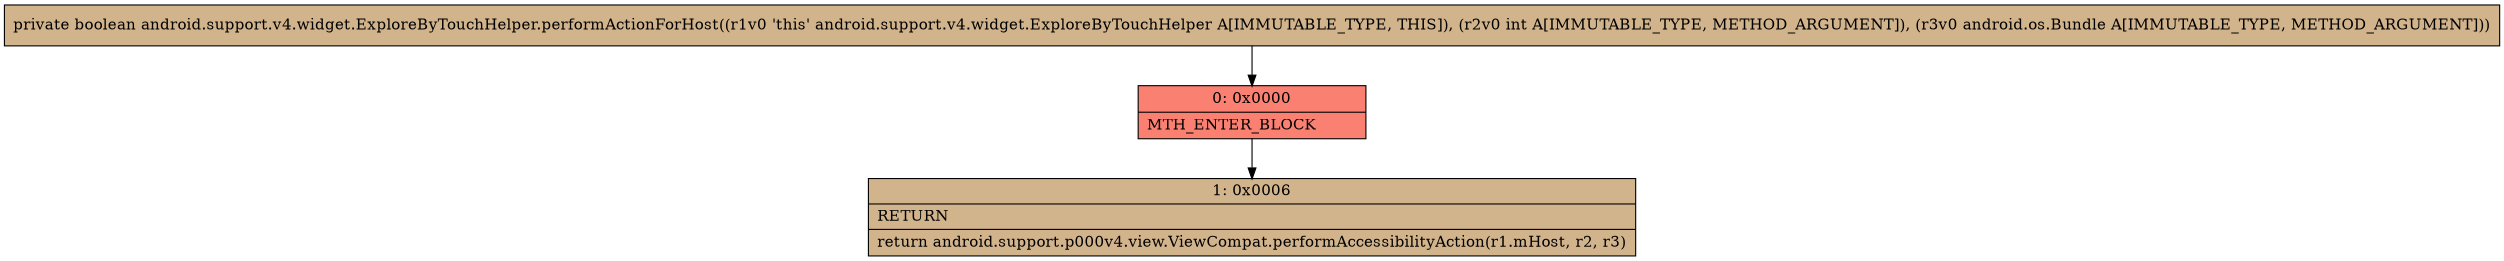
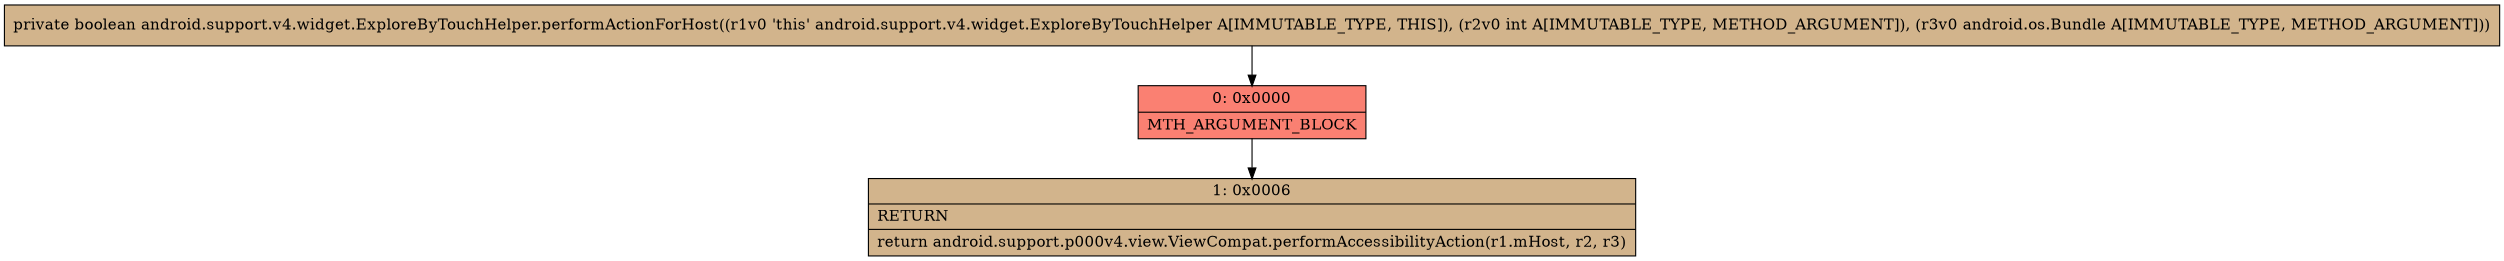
node "0: 0x0000": text "MTH_ENTER_BLOCK" -> "MTH_ARGUMENT_BLOCK"
